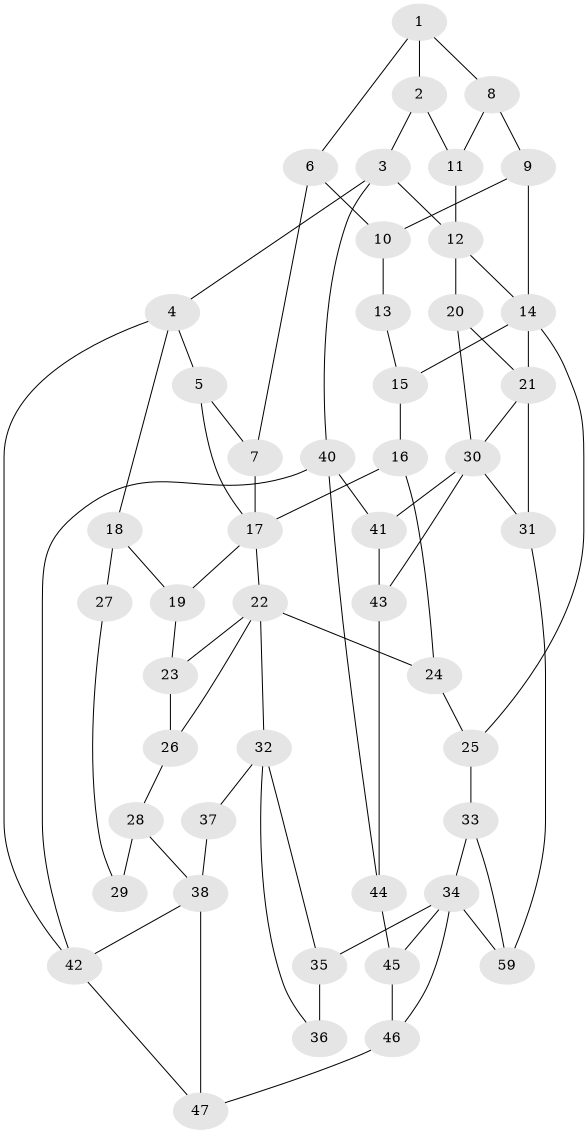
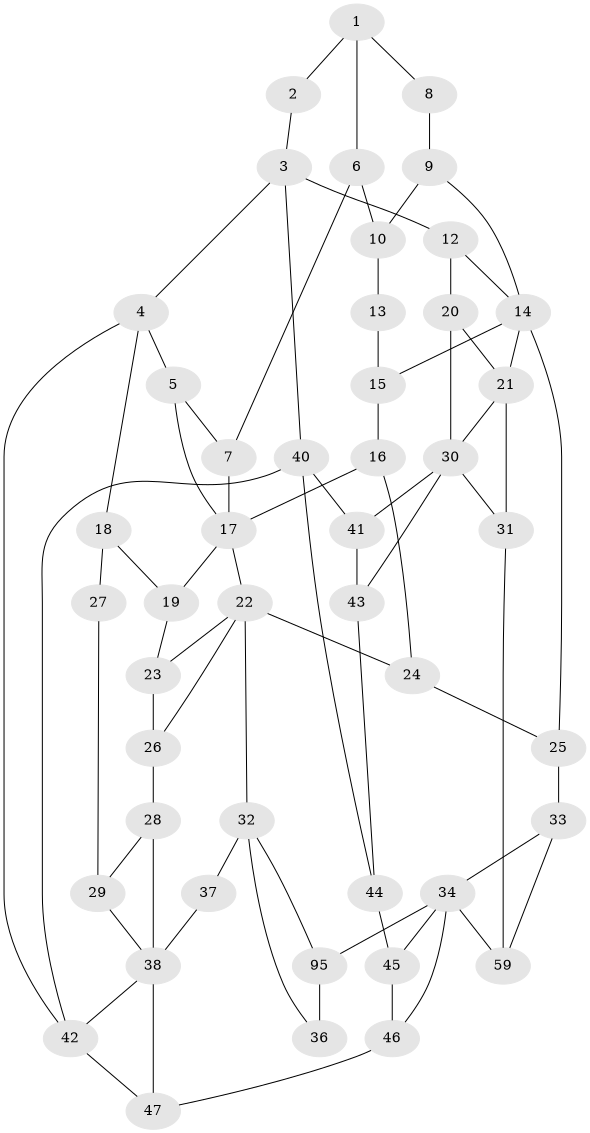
node "11": removed
edge "29" -- "38": added
node "35": label "35" -> "95"
